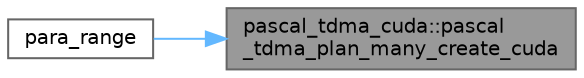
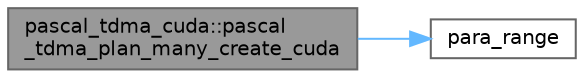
edge "para_range" -> "pascal_tdma_cuda::pascal _tdma_plan_many_create_cuda": reversed
